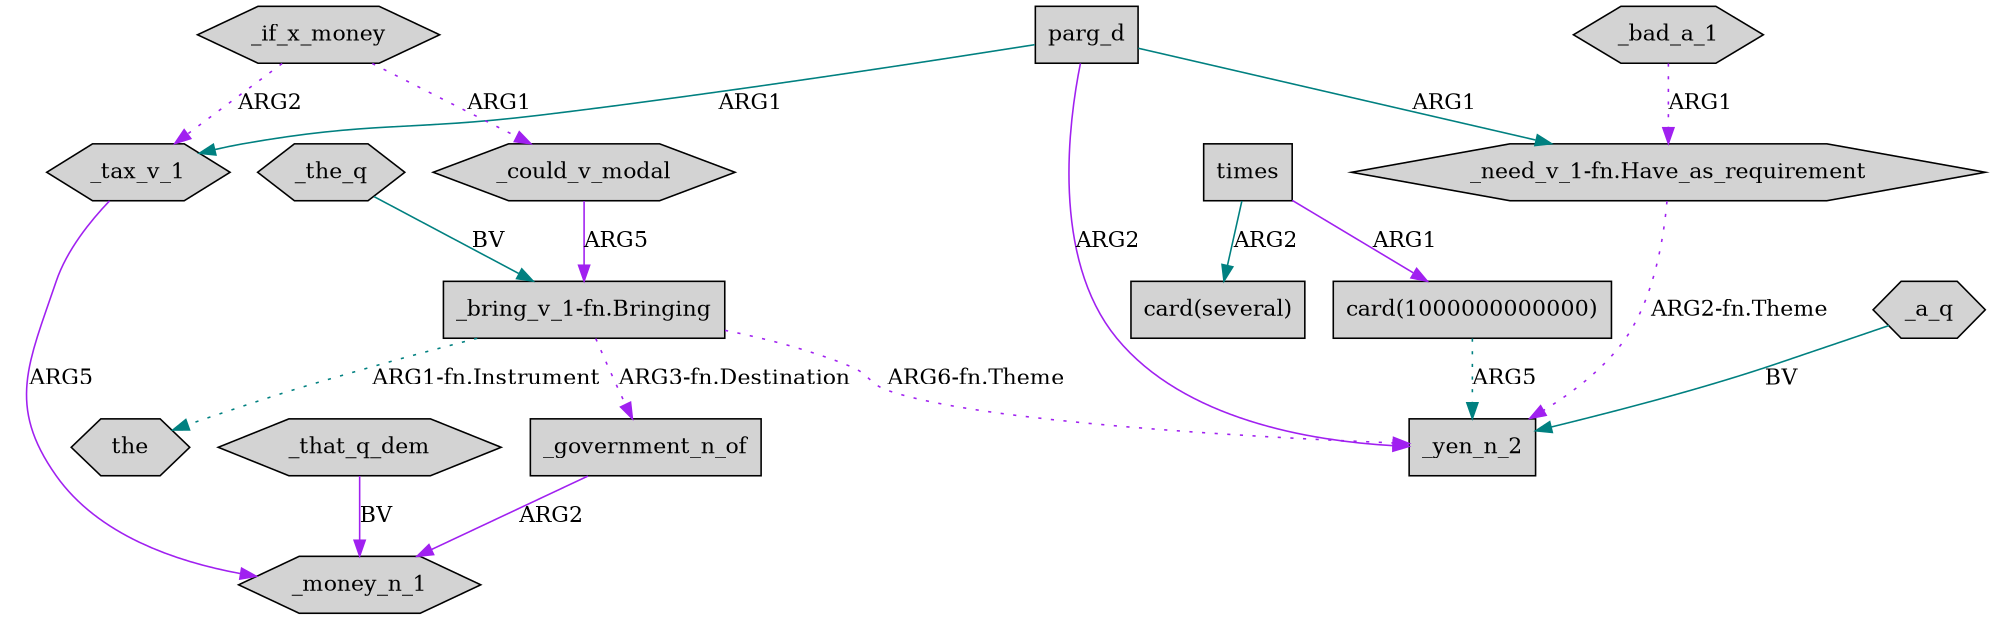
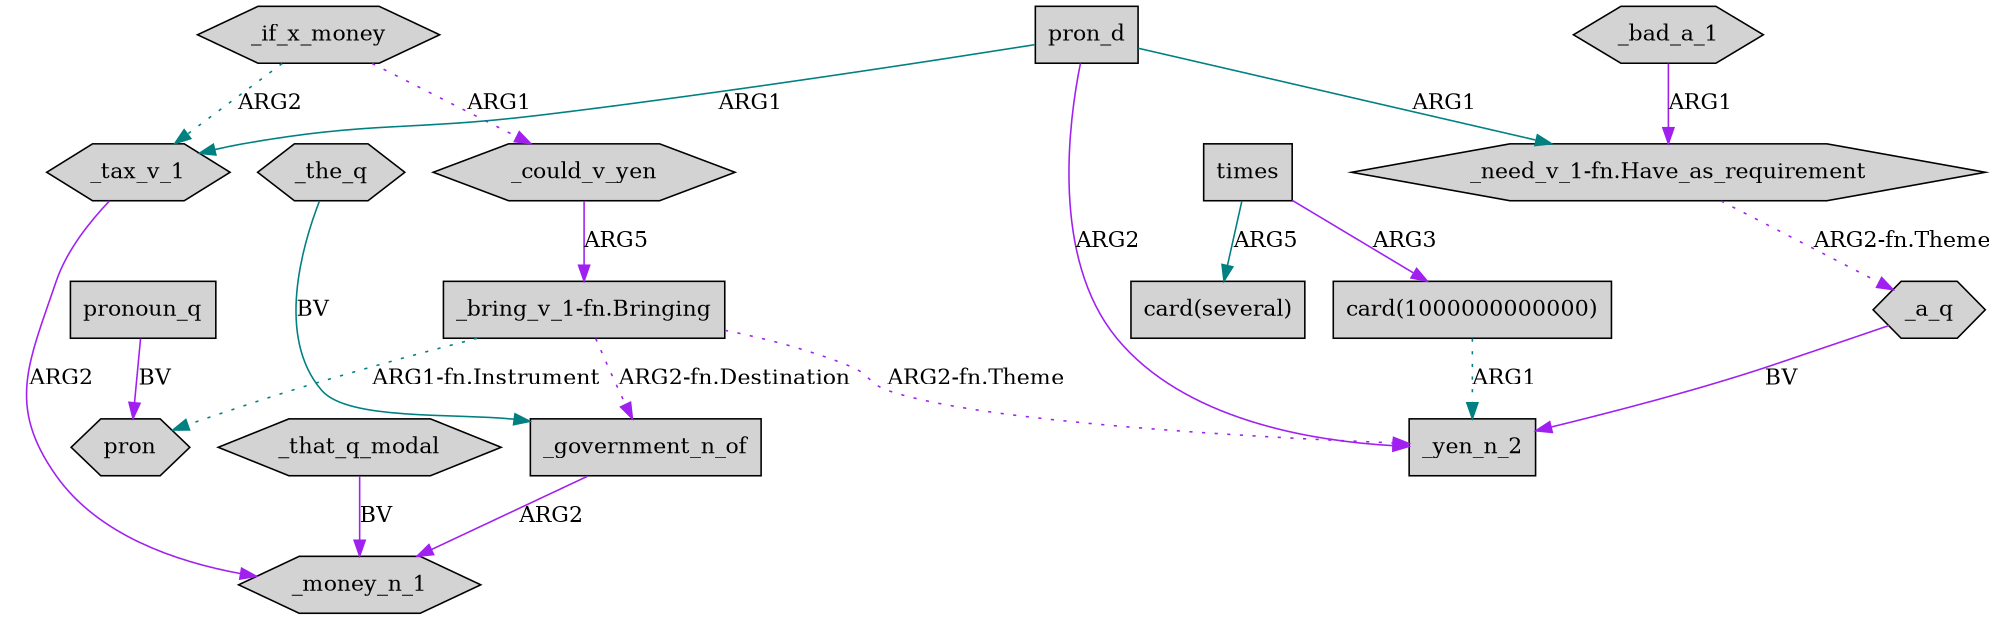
node "parg_d": label "parg_d" -> "pron_d"
edge "_bad_a_1" -> "_need_v_1-fn.Have_as_requirement": style dotted -> solid
edge "_if_x_money" -> "_tax_v_1": color purple -> teal
node "_could_v_modal": label "_could_v_modal" -> "_could_v_yen"
edge "_the_q" -> "_bring_v_1-fn.Bringing": now "_the_q" -> "_government_n_of"
edge "times" -> "card(several)": label "ARG2" -> "ARG5"
edge "times" -> "card(1000000000000)": label "ARG1" -> "ARG3"
node "pronoun_q": added
edge "_need_v_1-fn.Have_as_requirement" -> "_yen_n_2": now "_need_v_1-fn.Have_as_requirement" -> "_a_q"
edge "_tax_v_1" -> "_money_n_1": label "ARG5" -> "ARG2"
edge "_bring_v_1-fn.Bringing" -> "_government_n_of": label "ARG3-fn.Destination" -> "ARG2-fn.Destination"
edge "_bring_v_1-fn.Bringing" -> "_yen_n_2": label "ARG6-fn.Theme" -> "ARG2-fn.Theme"
edge "card(1000000000000)" -> "_yen_n_2": label "ARG5" -> "ARG1"
edge "_a_q" -> "_yen_n_2": color teal -> purple
node "the": label "the" -> "pron"
node "_that_q_dem": label "_that_q_dem" -> "_that_q_modal"
